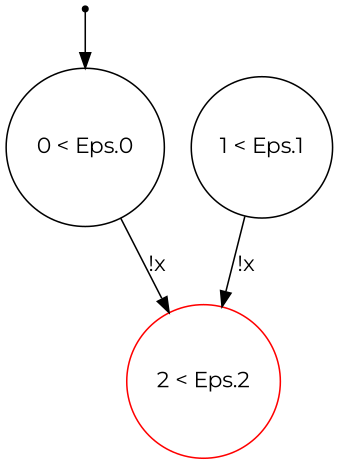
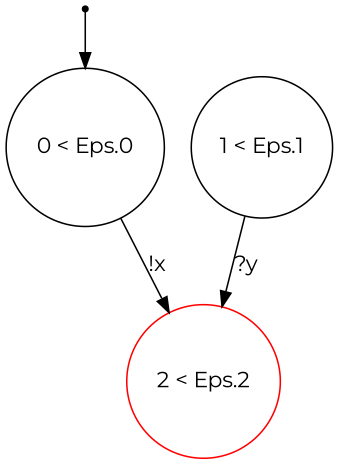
edge "1 < Eps.1" -> "2 < Eps.2": label "!x" -> "?y"
